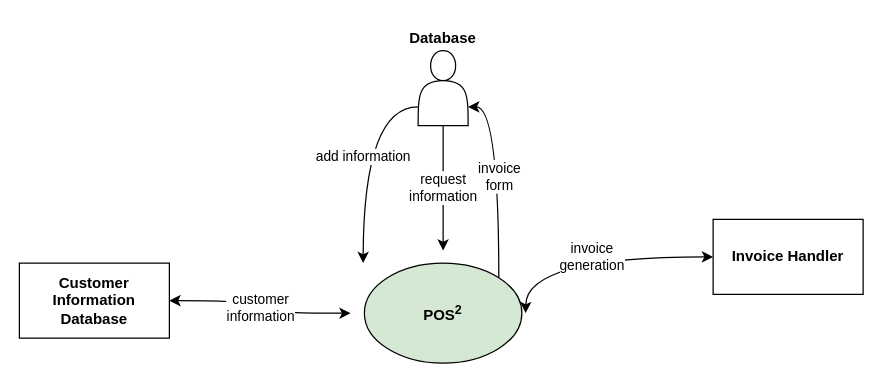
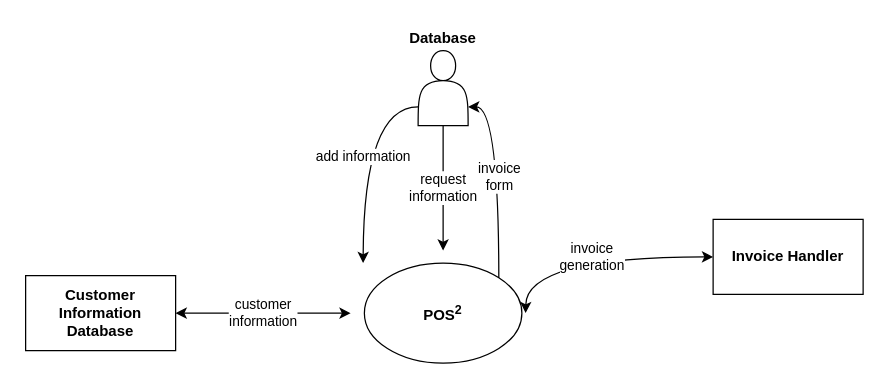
node "Customer Information Database": moved (94, 301) -> (101, 313)
node "POS2": fillcolor #d5e8d4 -> #ffffff
